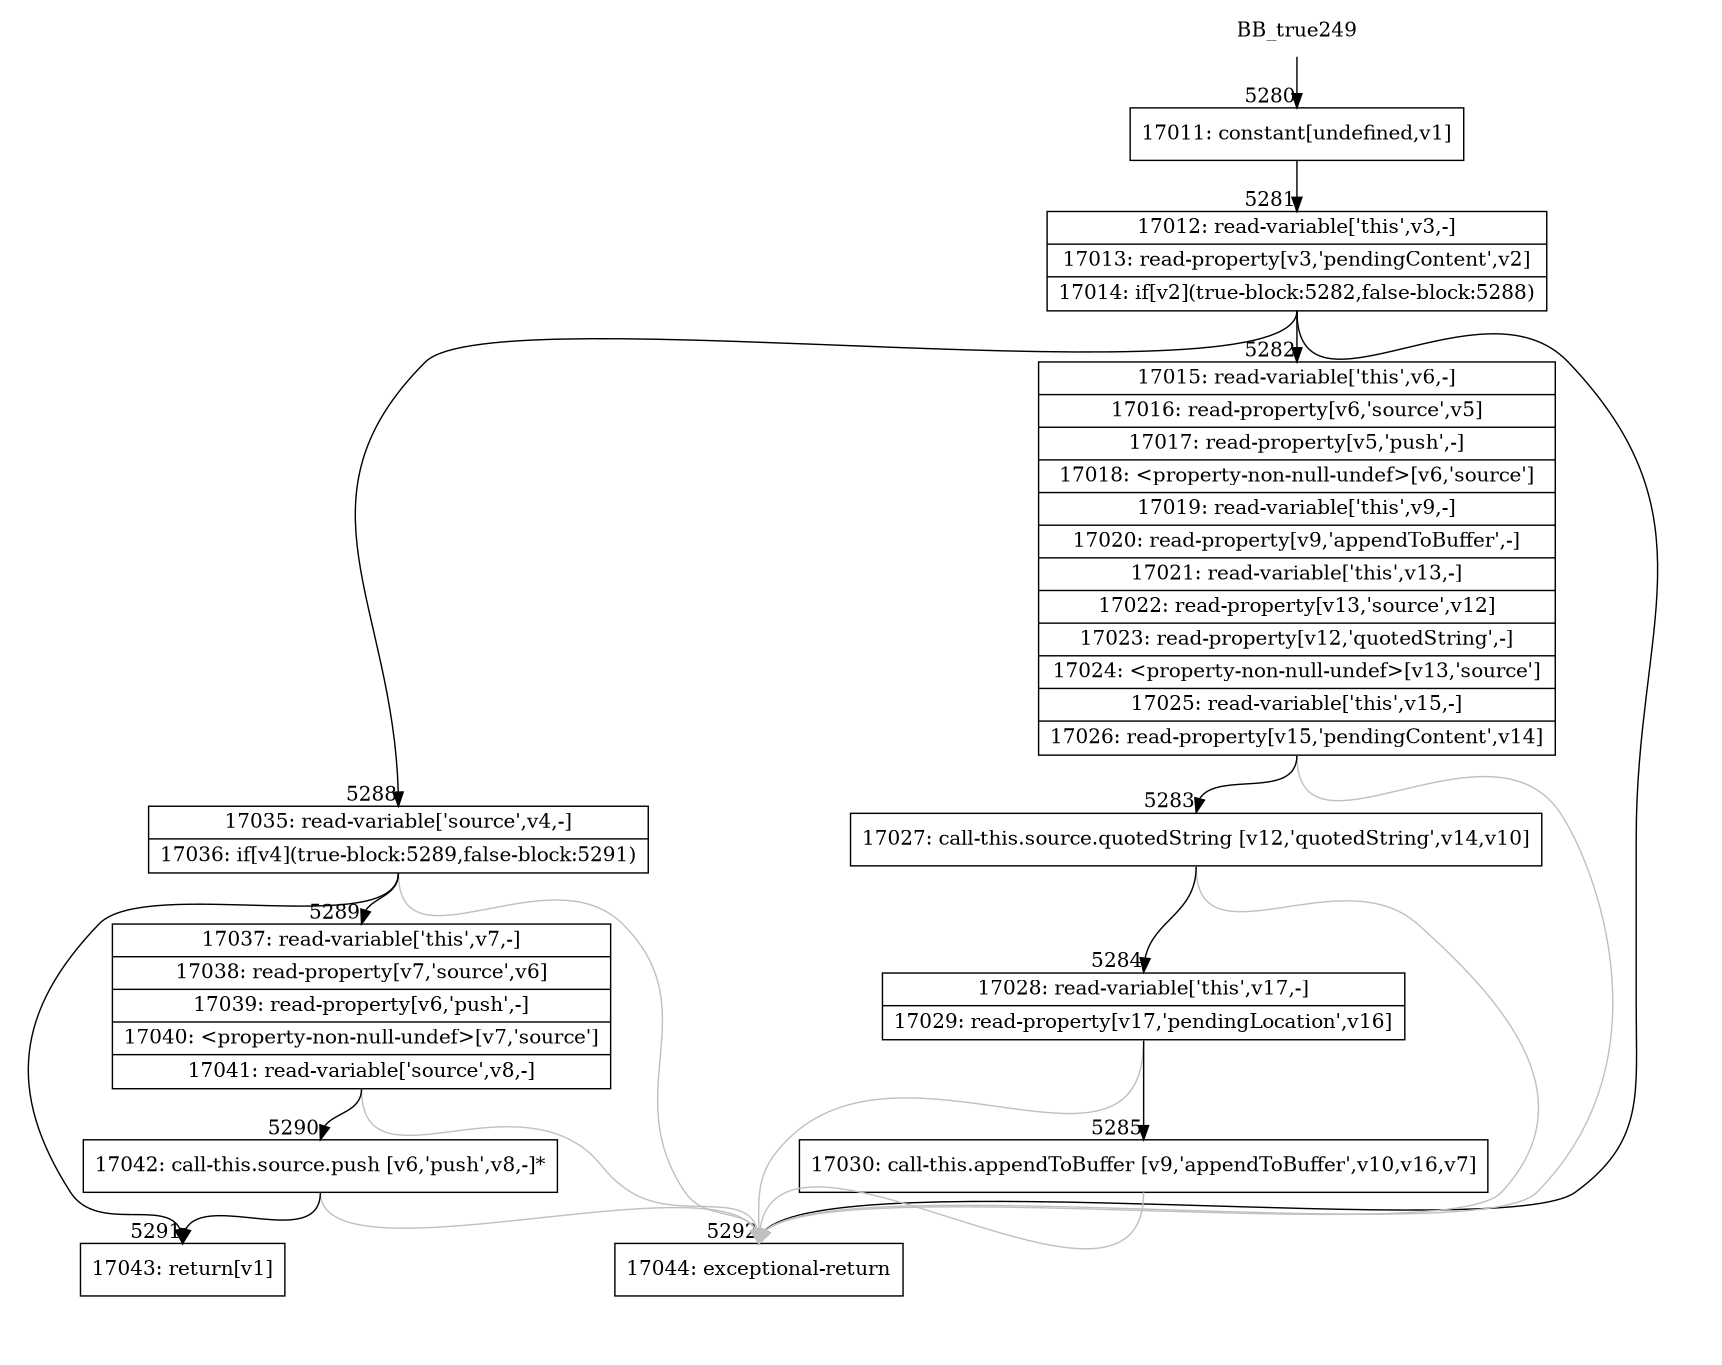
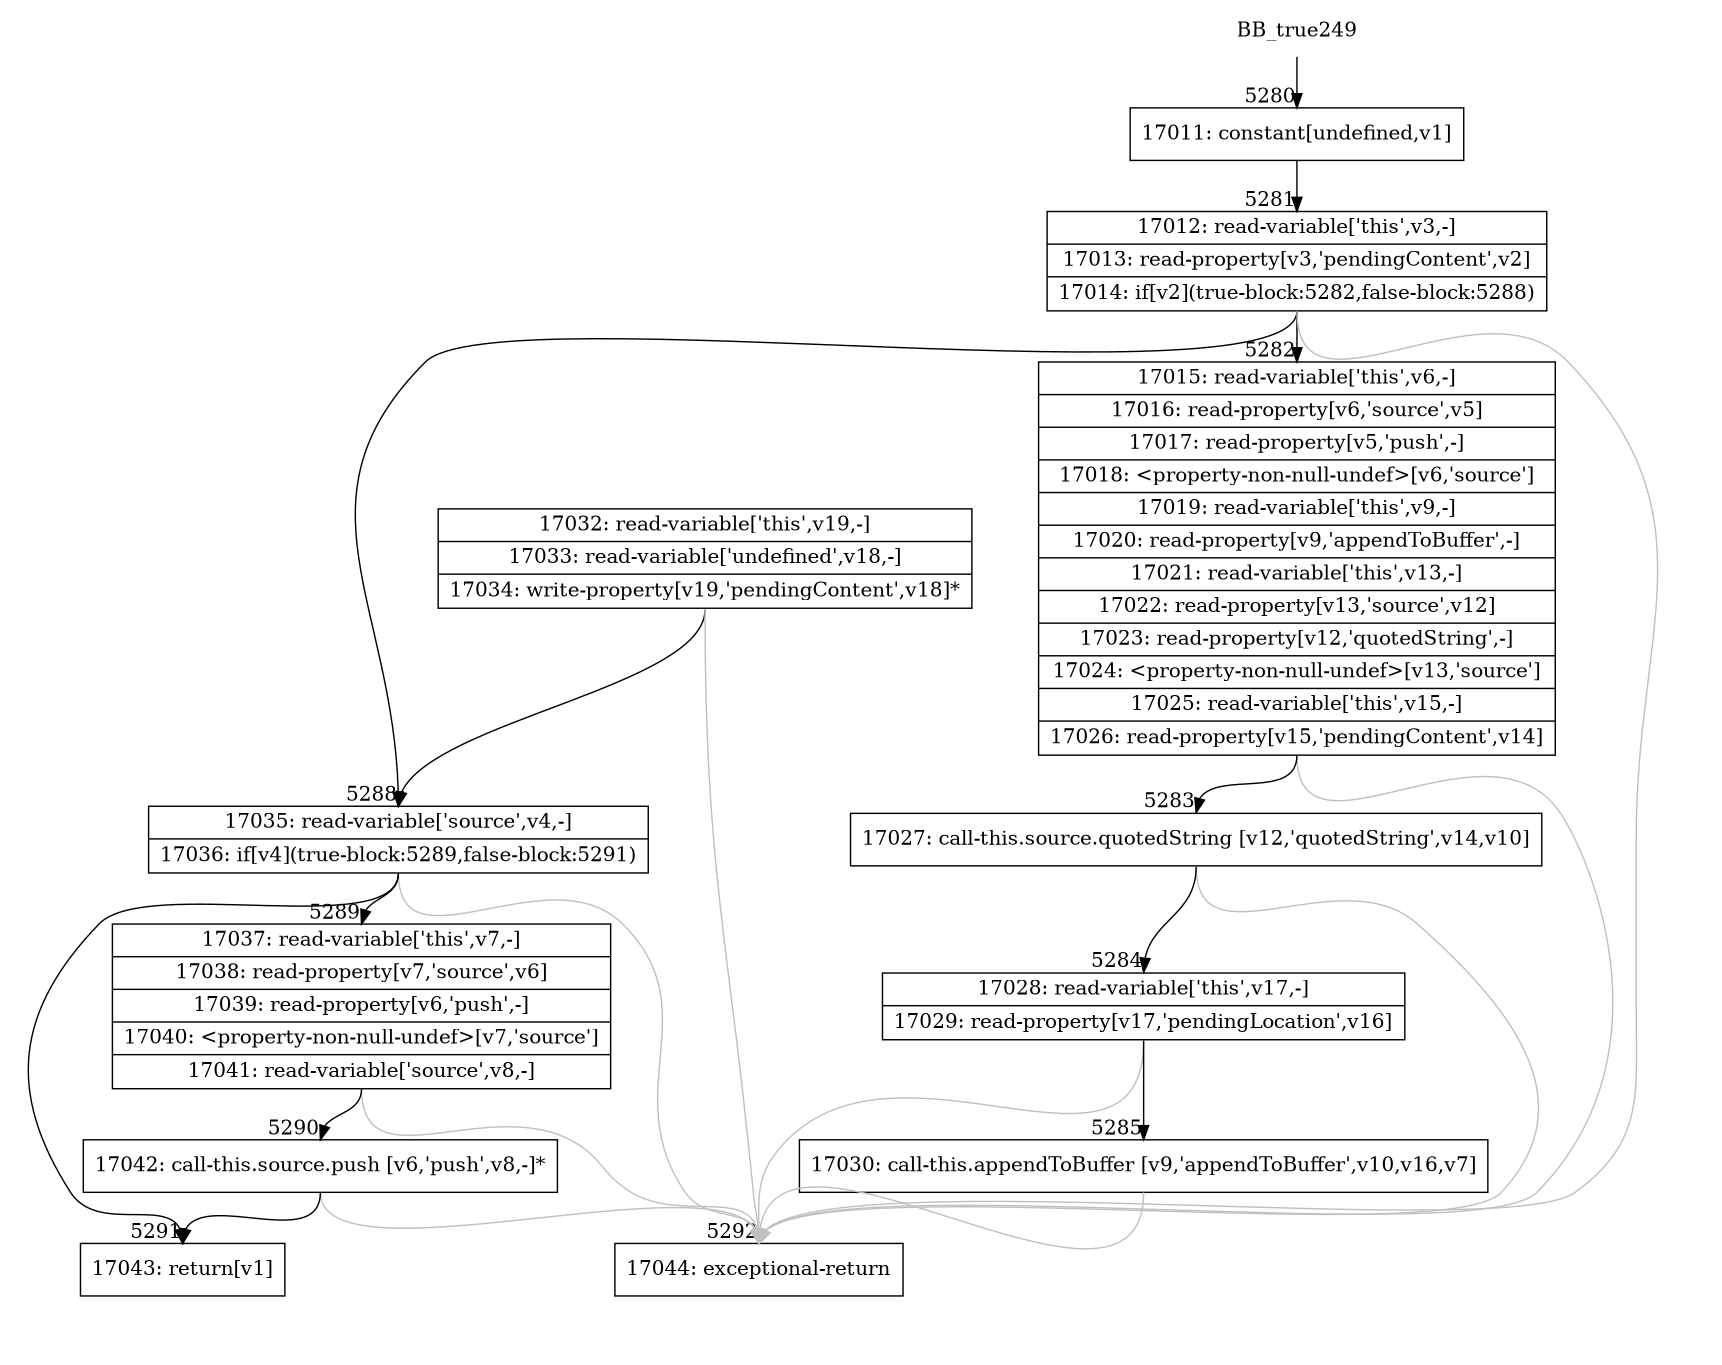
node "17032: read-variable['this',v19,-]": added
edge "17012: read-variable['this',v3,-]" -> "17044: exceptional-return": color black -> gray
